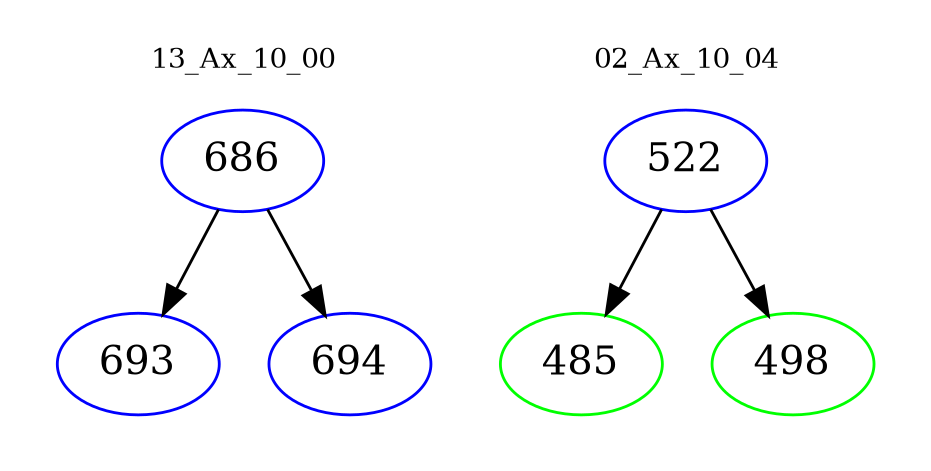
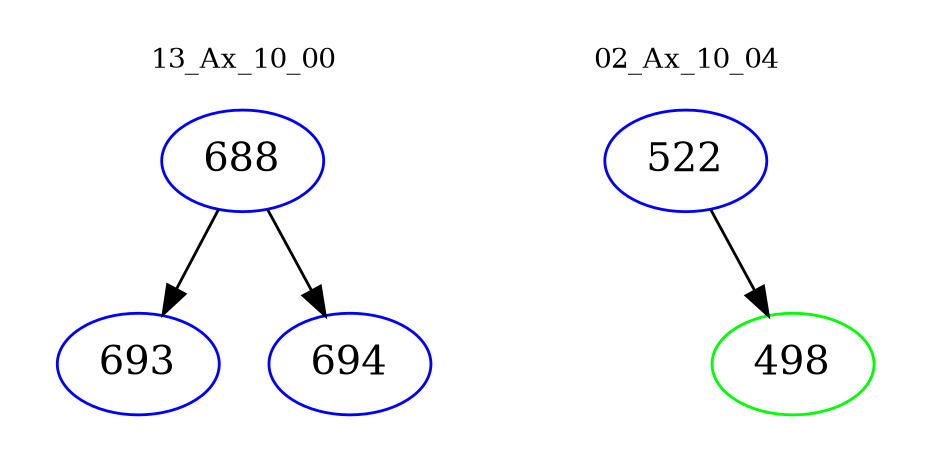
node "686": label "686" -> "688"
node "485": removed
